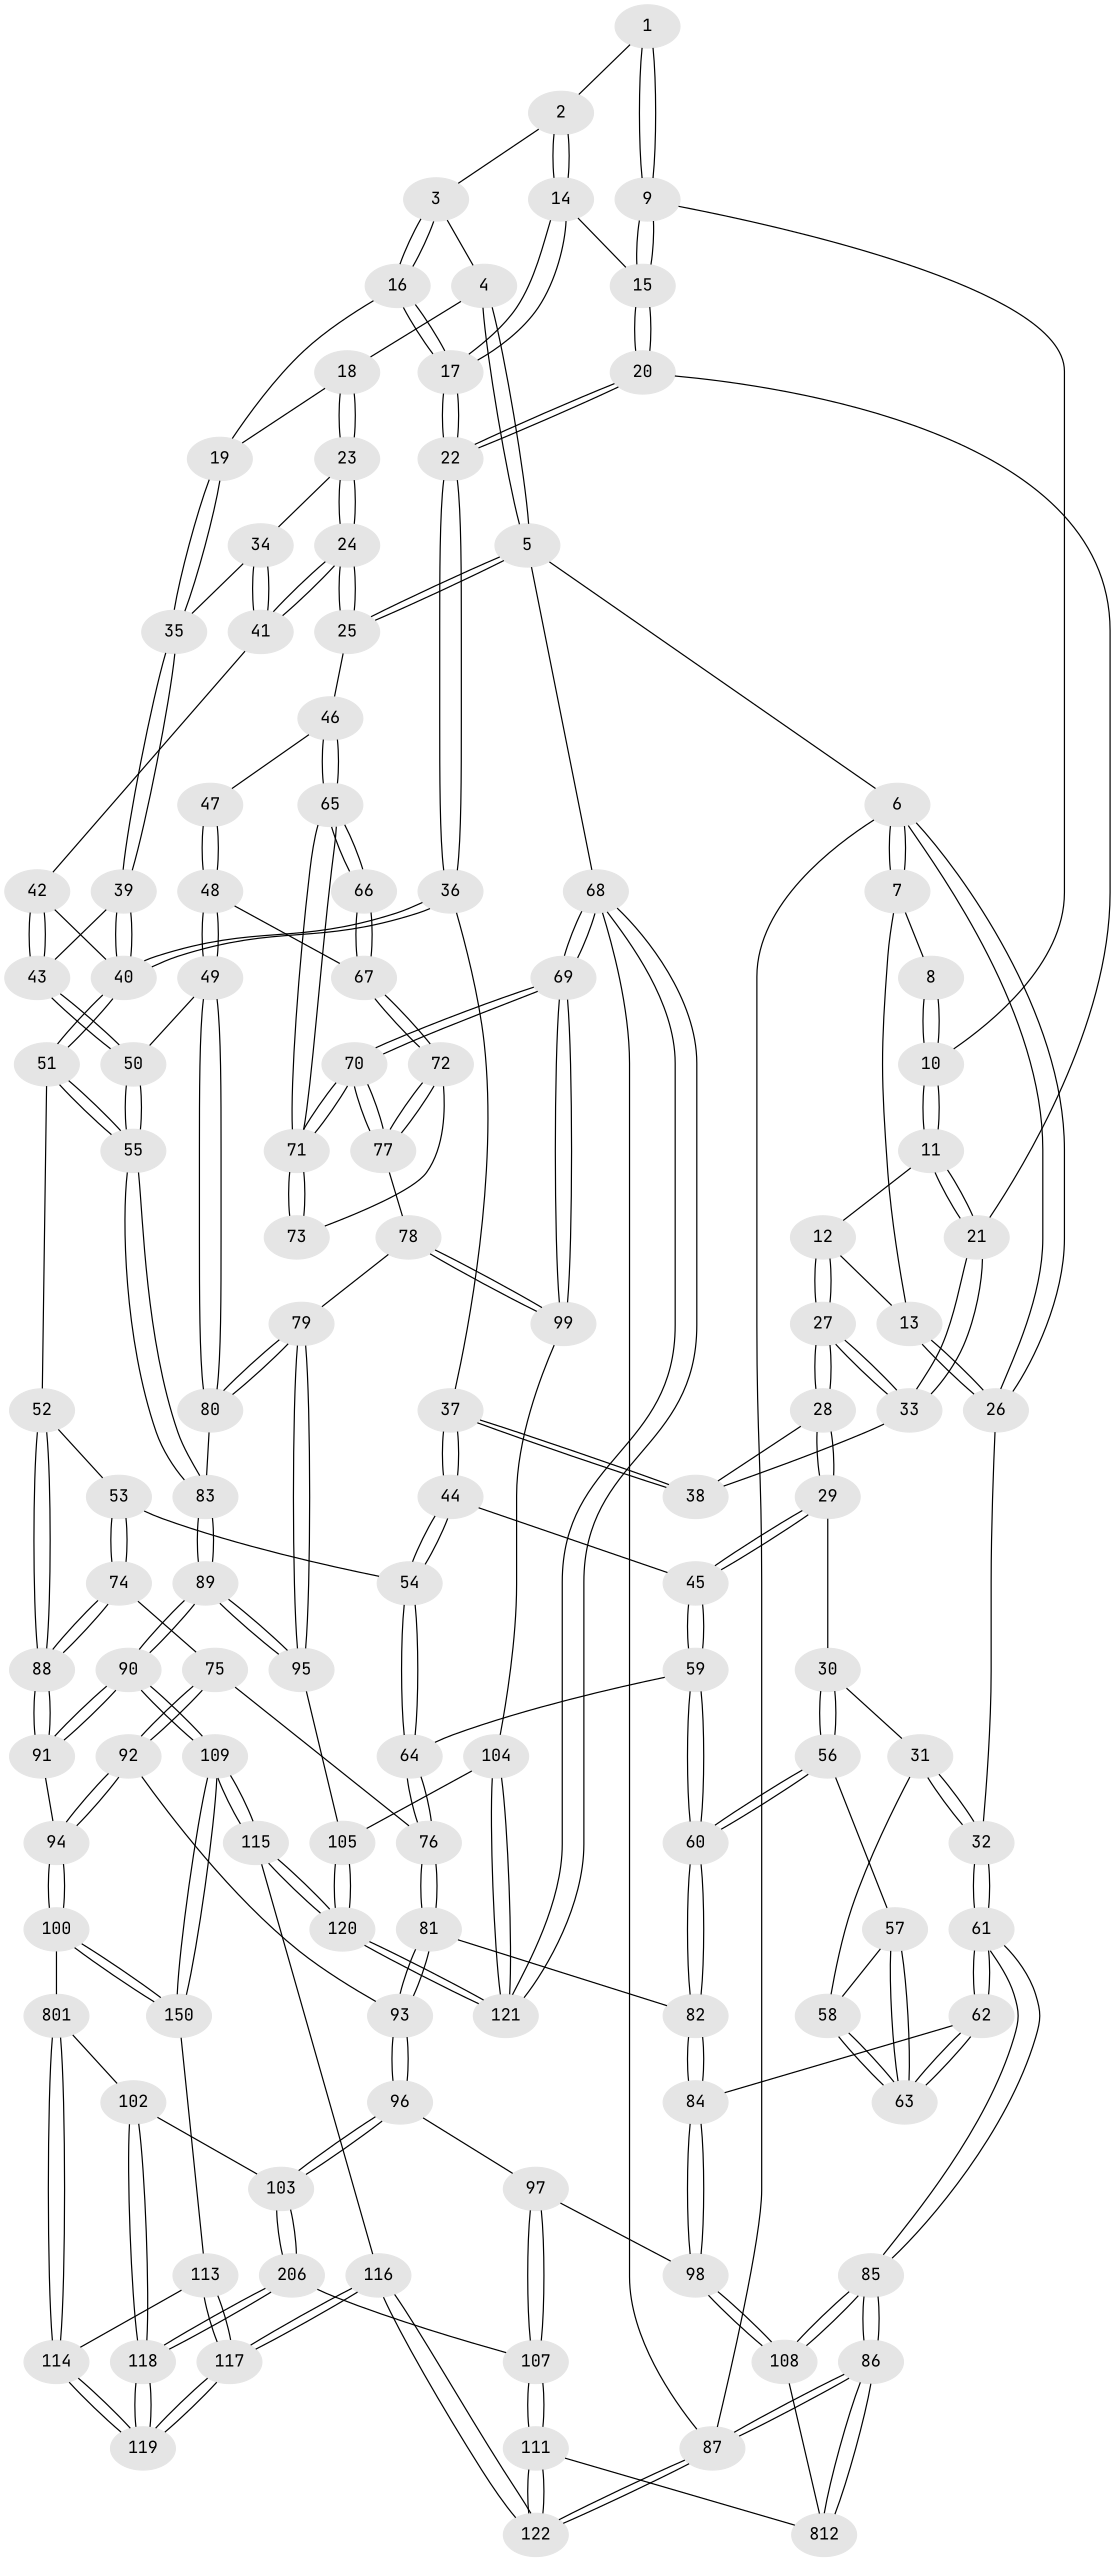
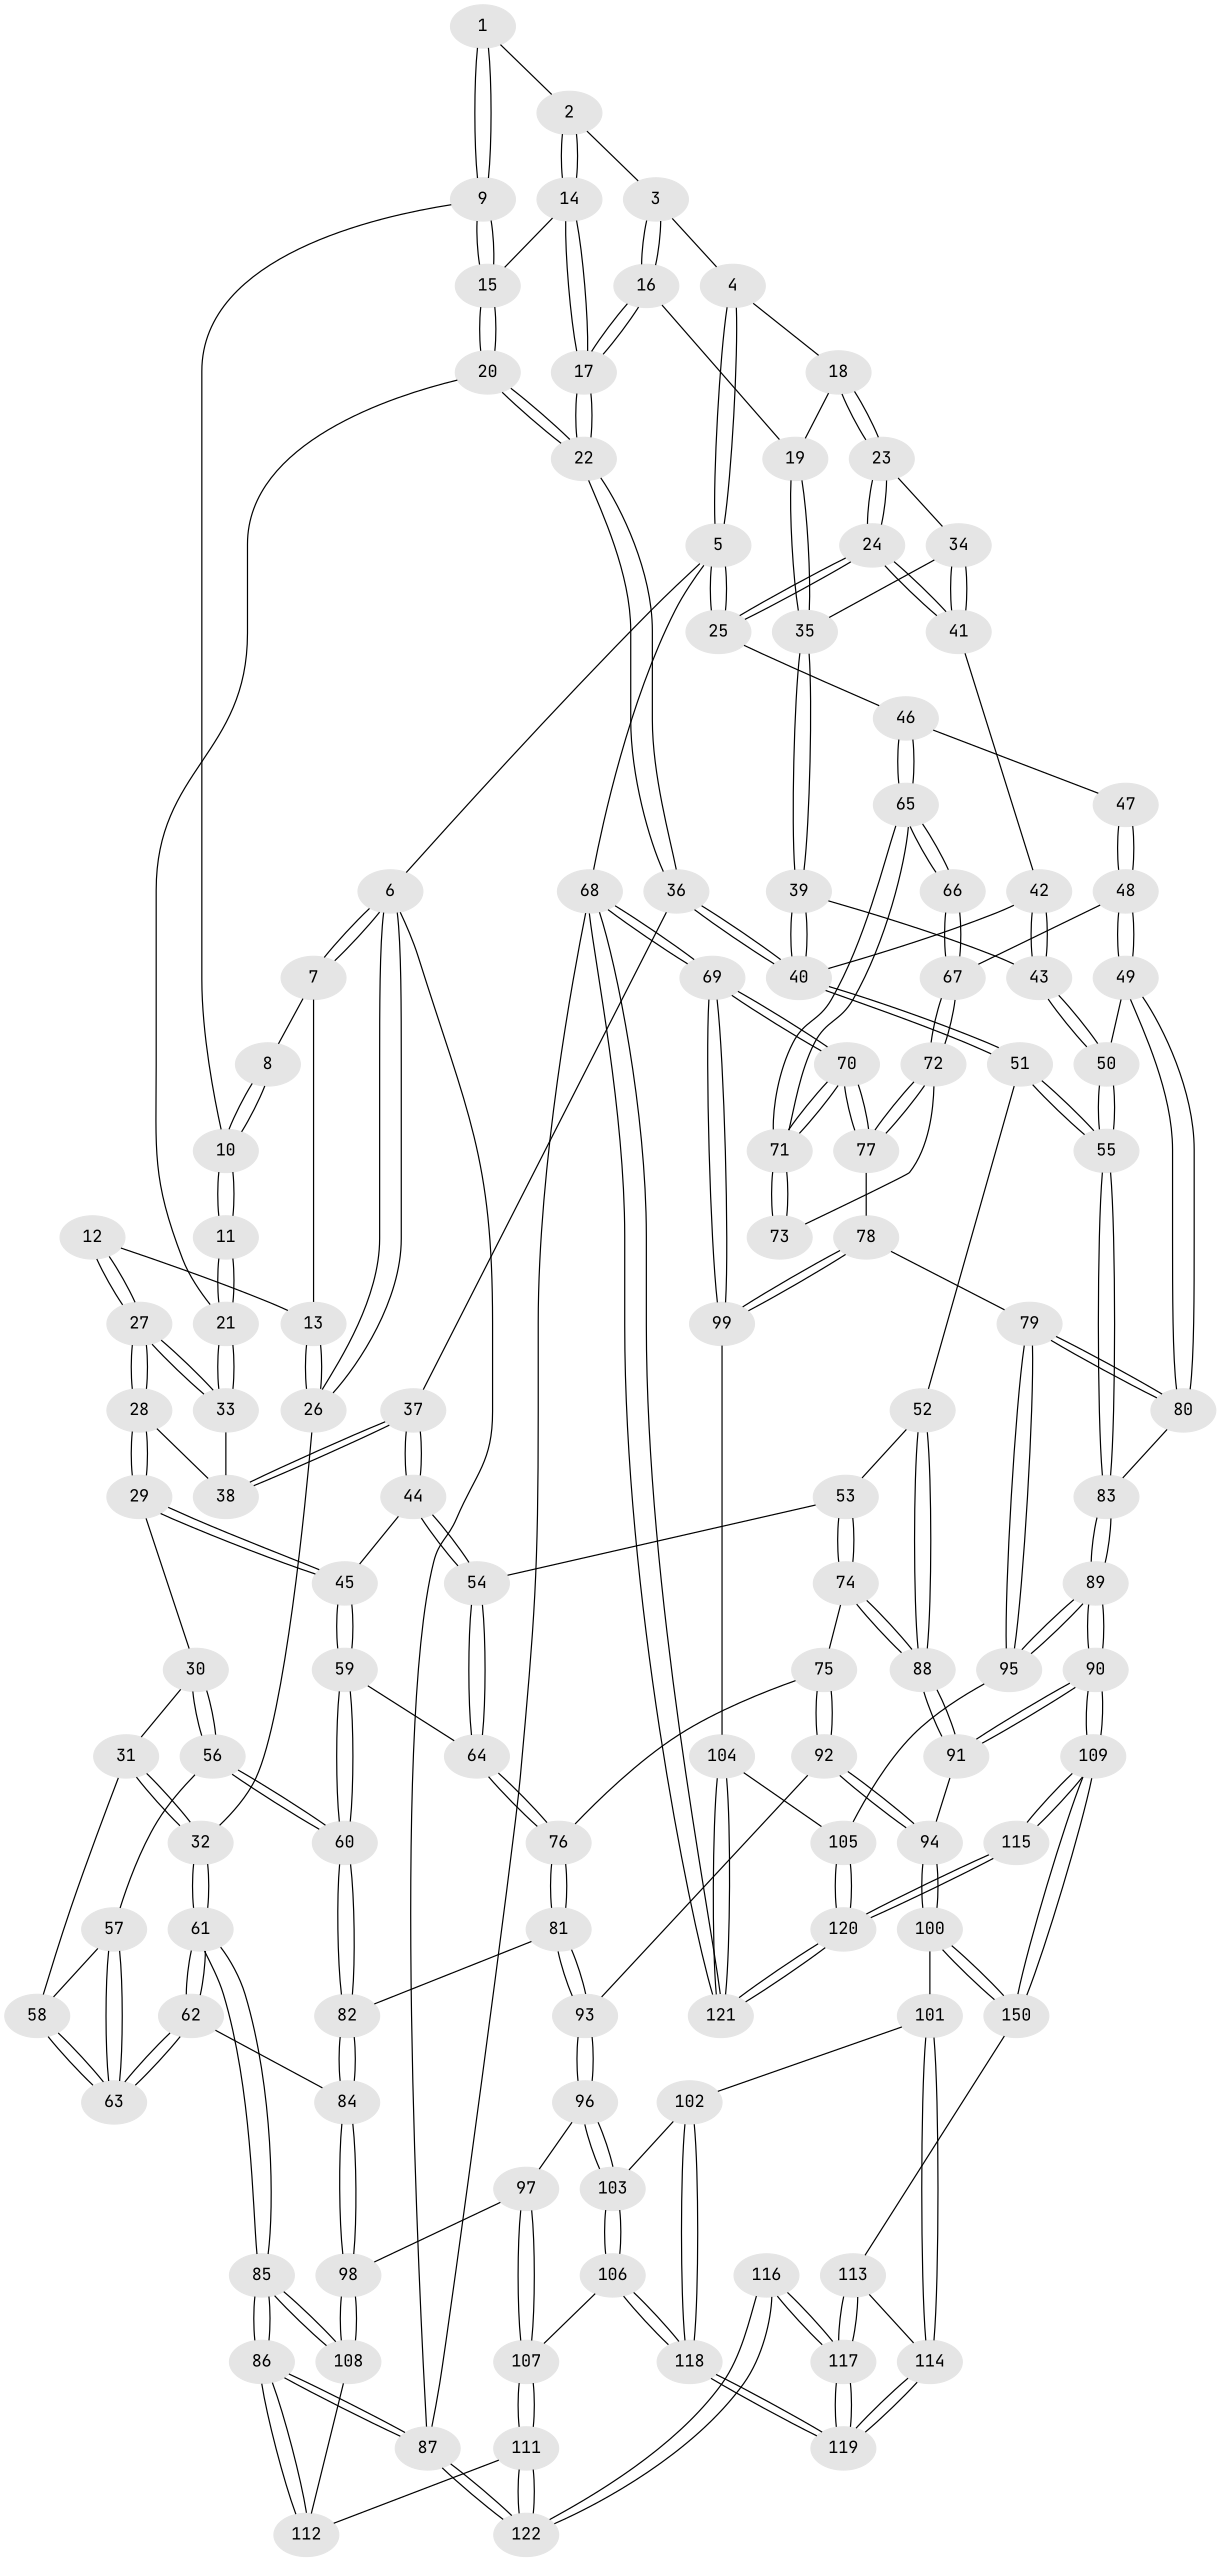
edge "11" -- "12": removed
node "801": label "801" -> "101"
edge "115" -- "116": removed
node "206": label "206" -> "106"
node "812": label "812" -> "112"
